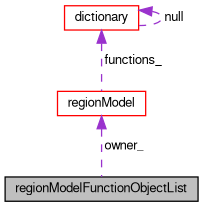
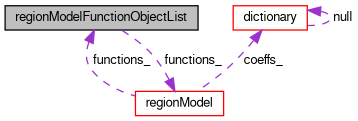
edge "regionModel" -> "dictionary": label " functions_" -> " coeffs_"
edge "regionModel" -> "regionModelFunctionObjectList": added, label "functions_"
edge "regionModelFunctionObjectList" -> "regionModel": label " owner_" -> " functions_"
